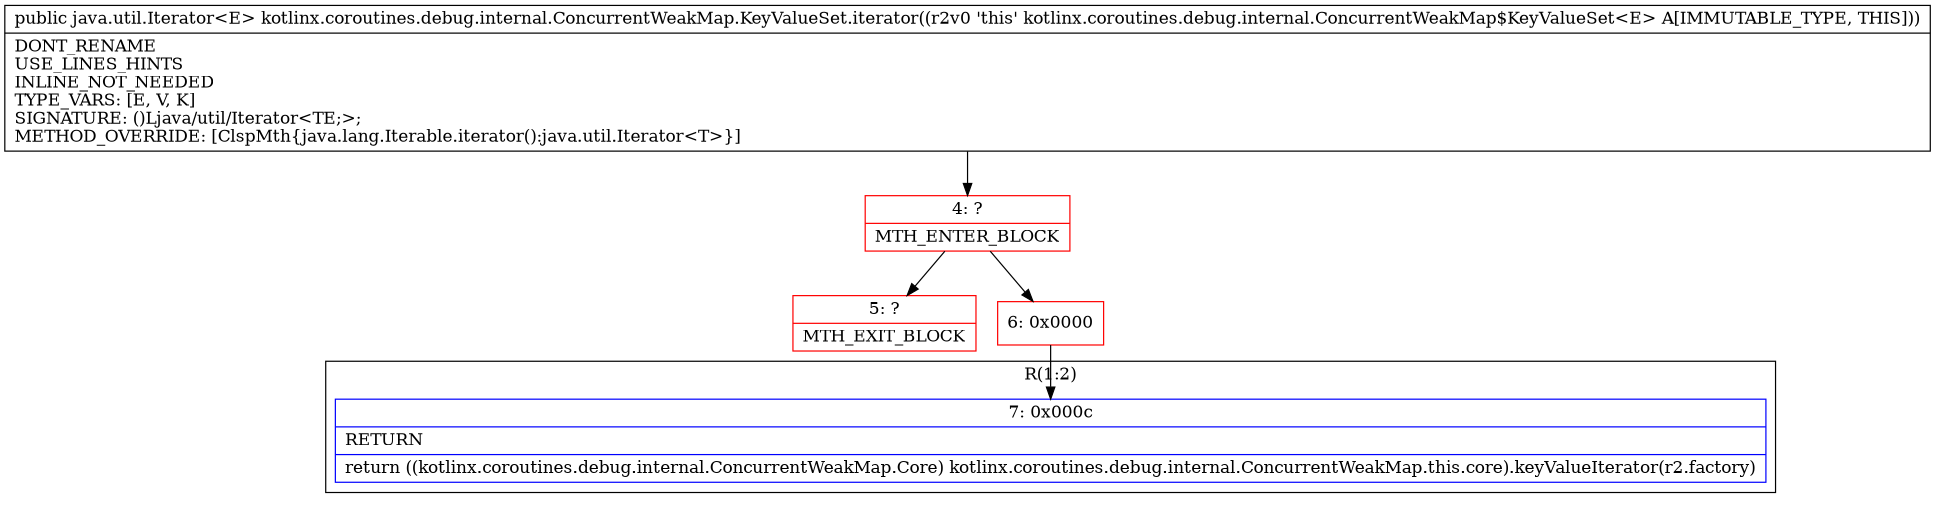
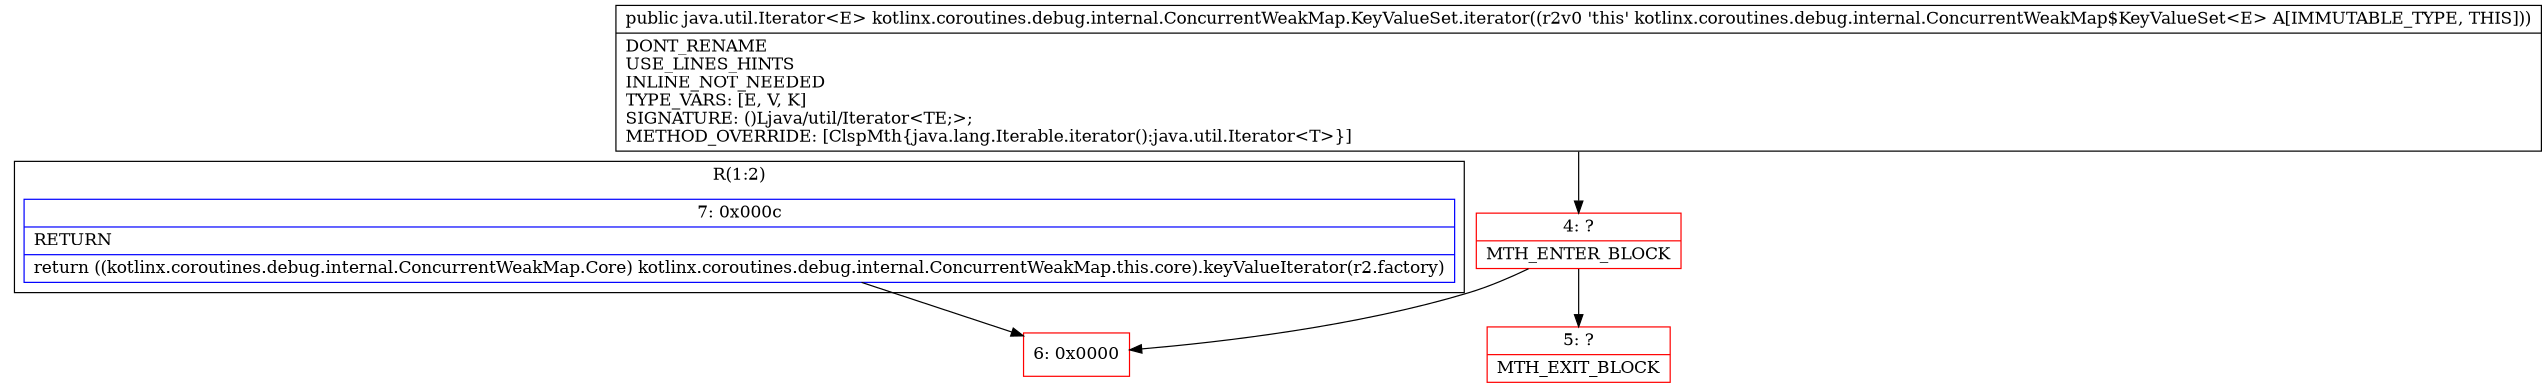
edge "6: 0x0000" -> "7: 0x000c": reversed
